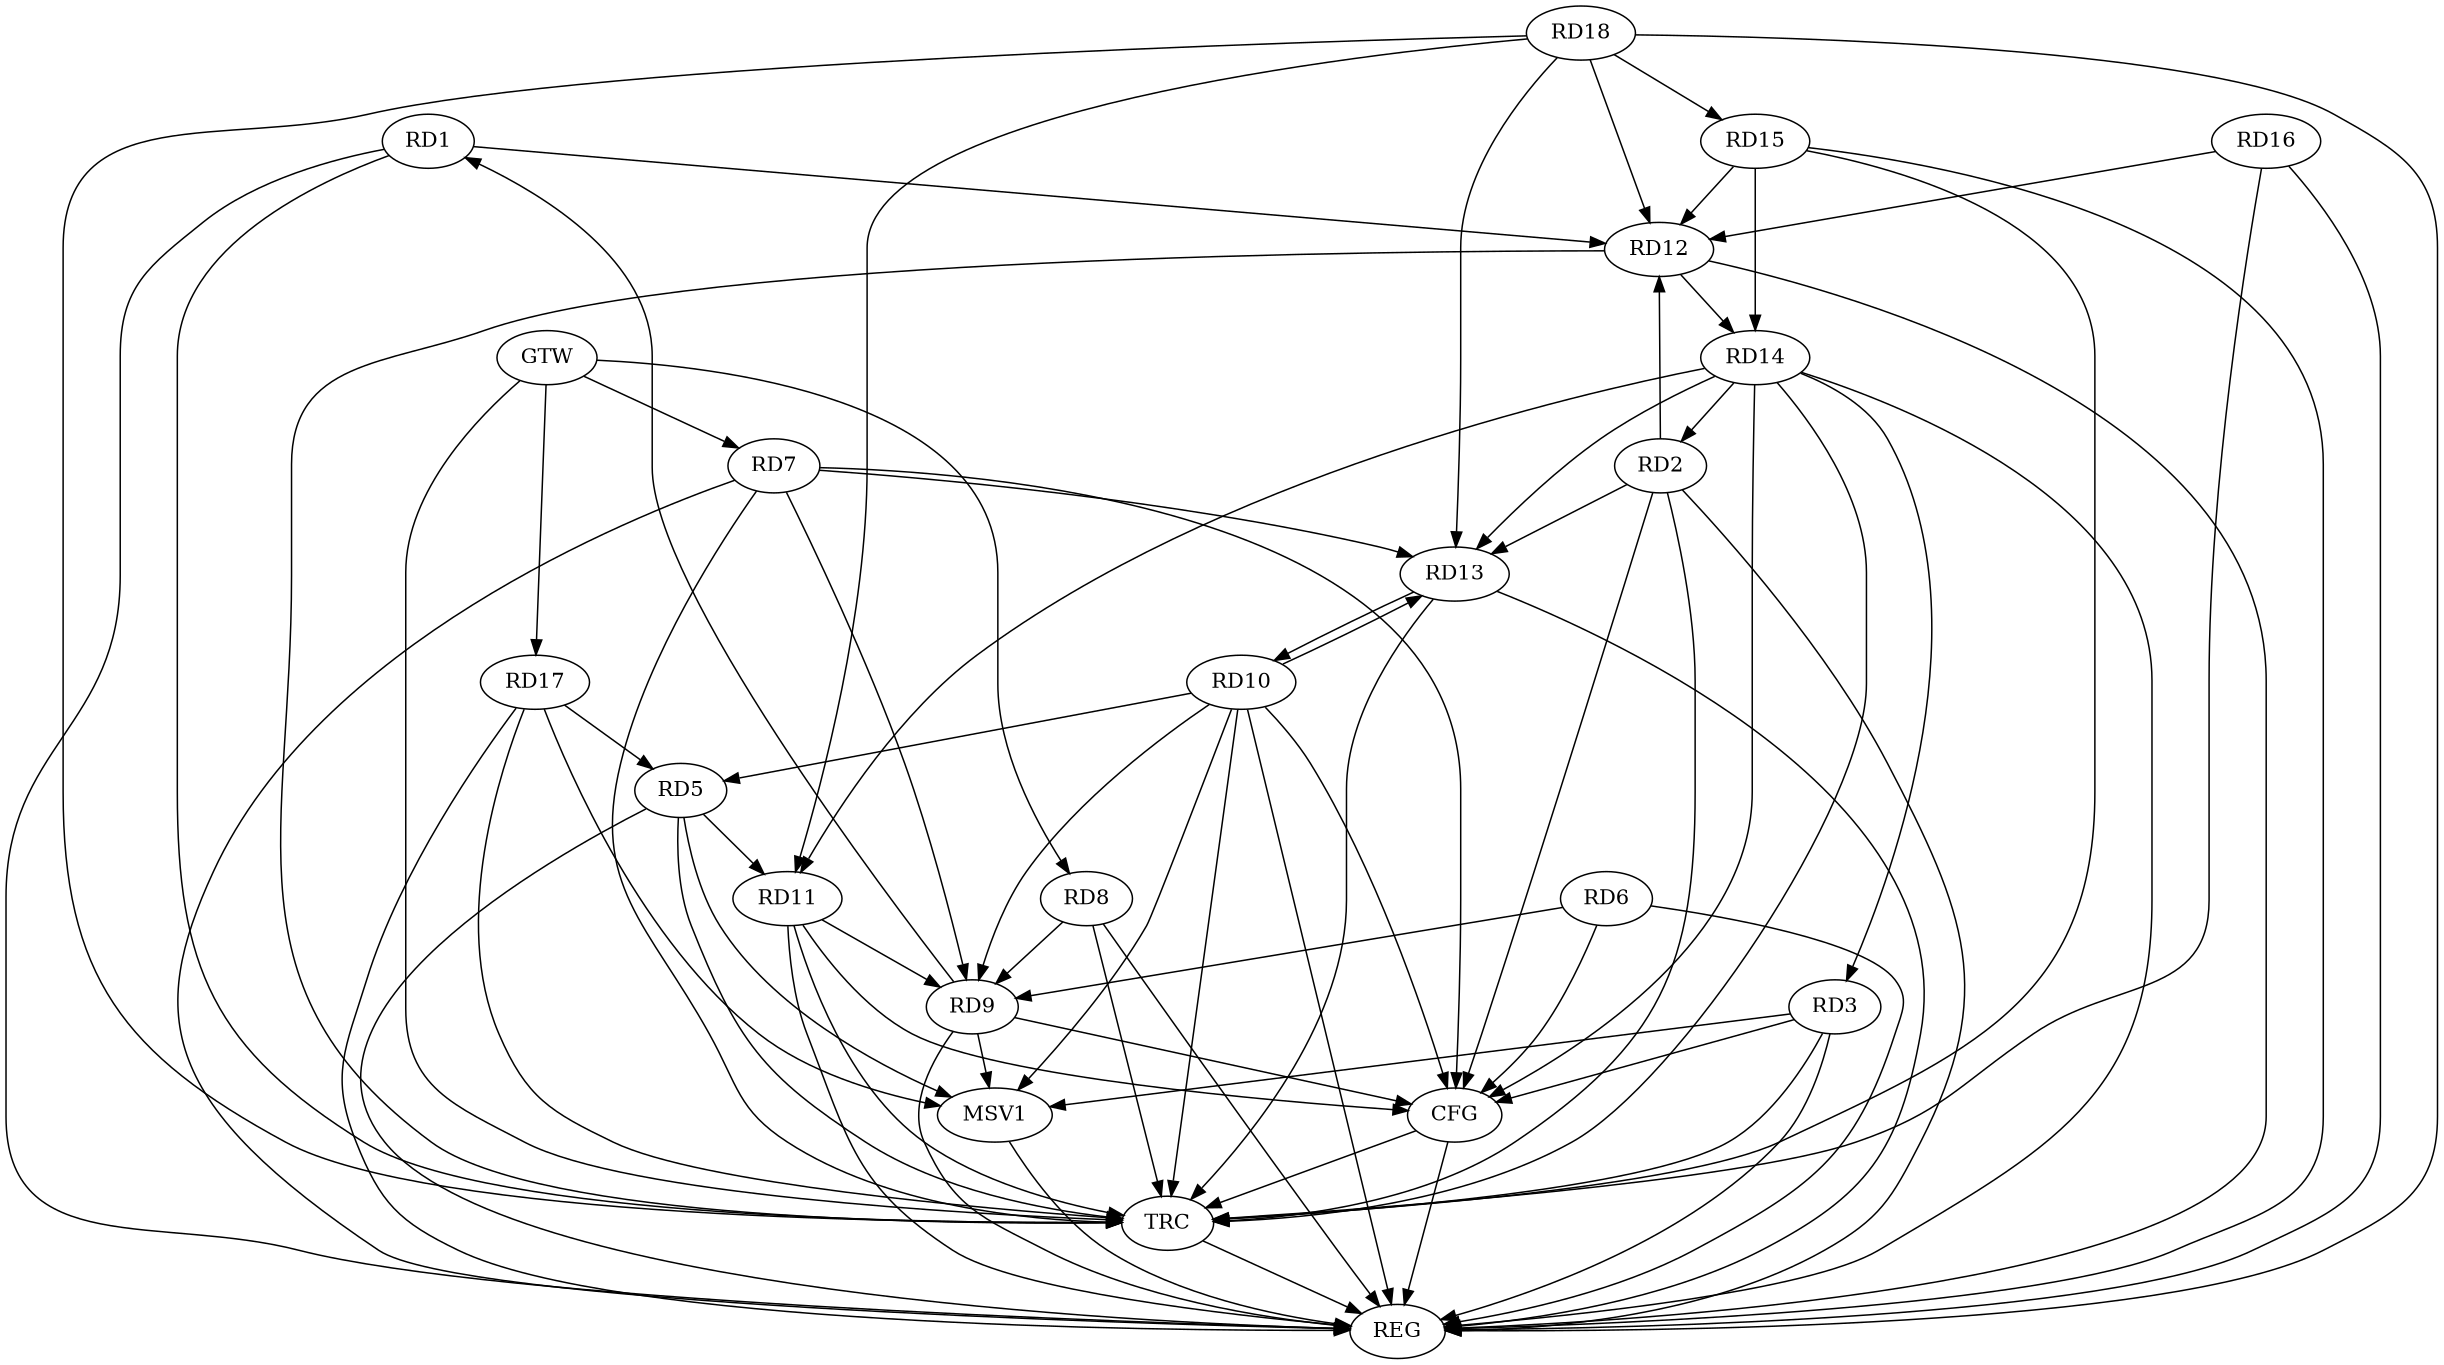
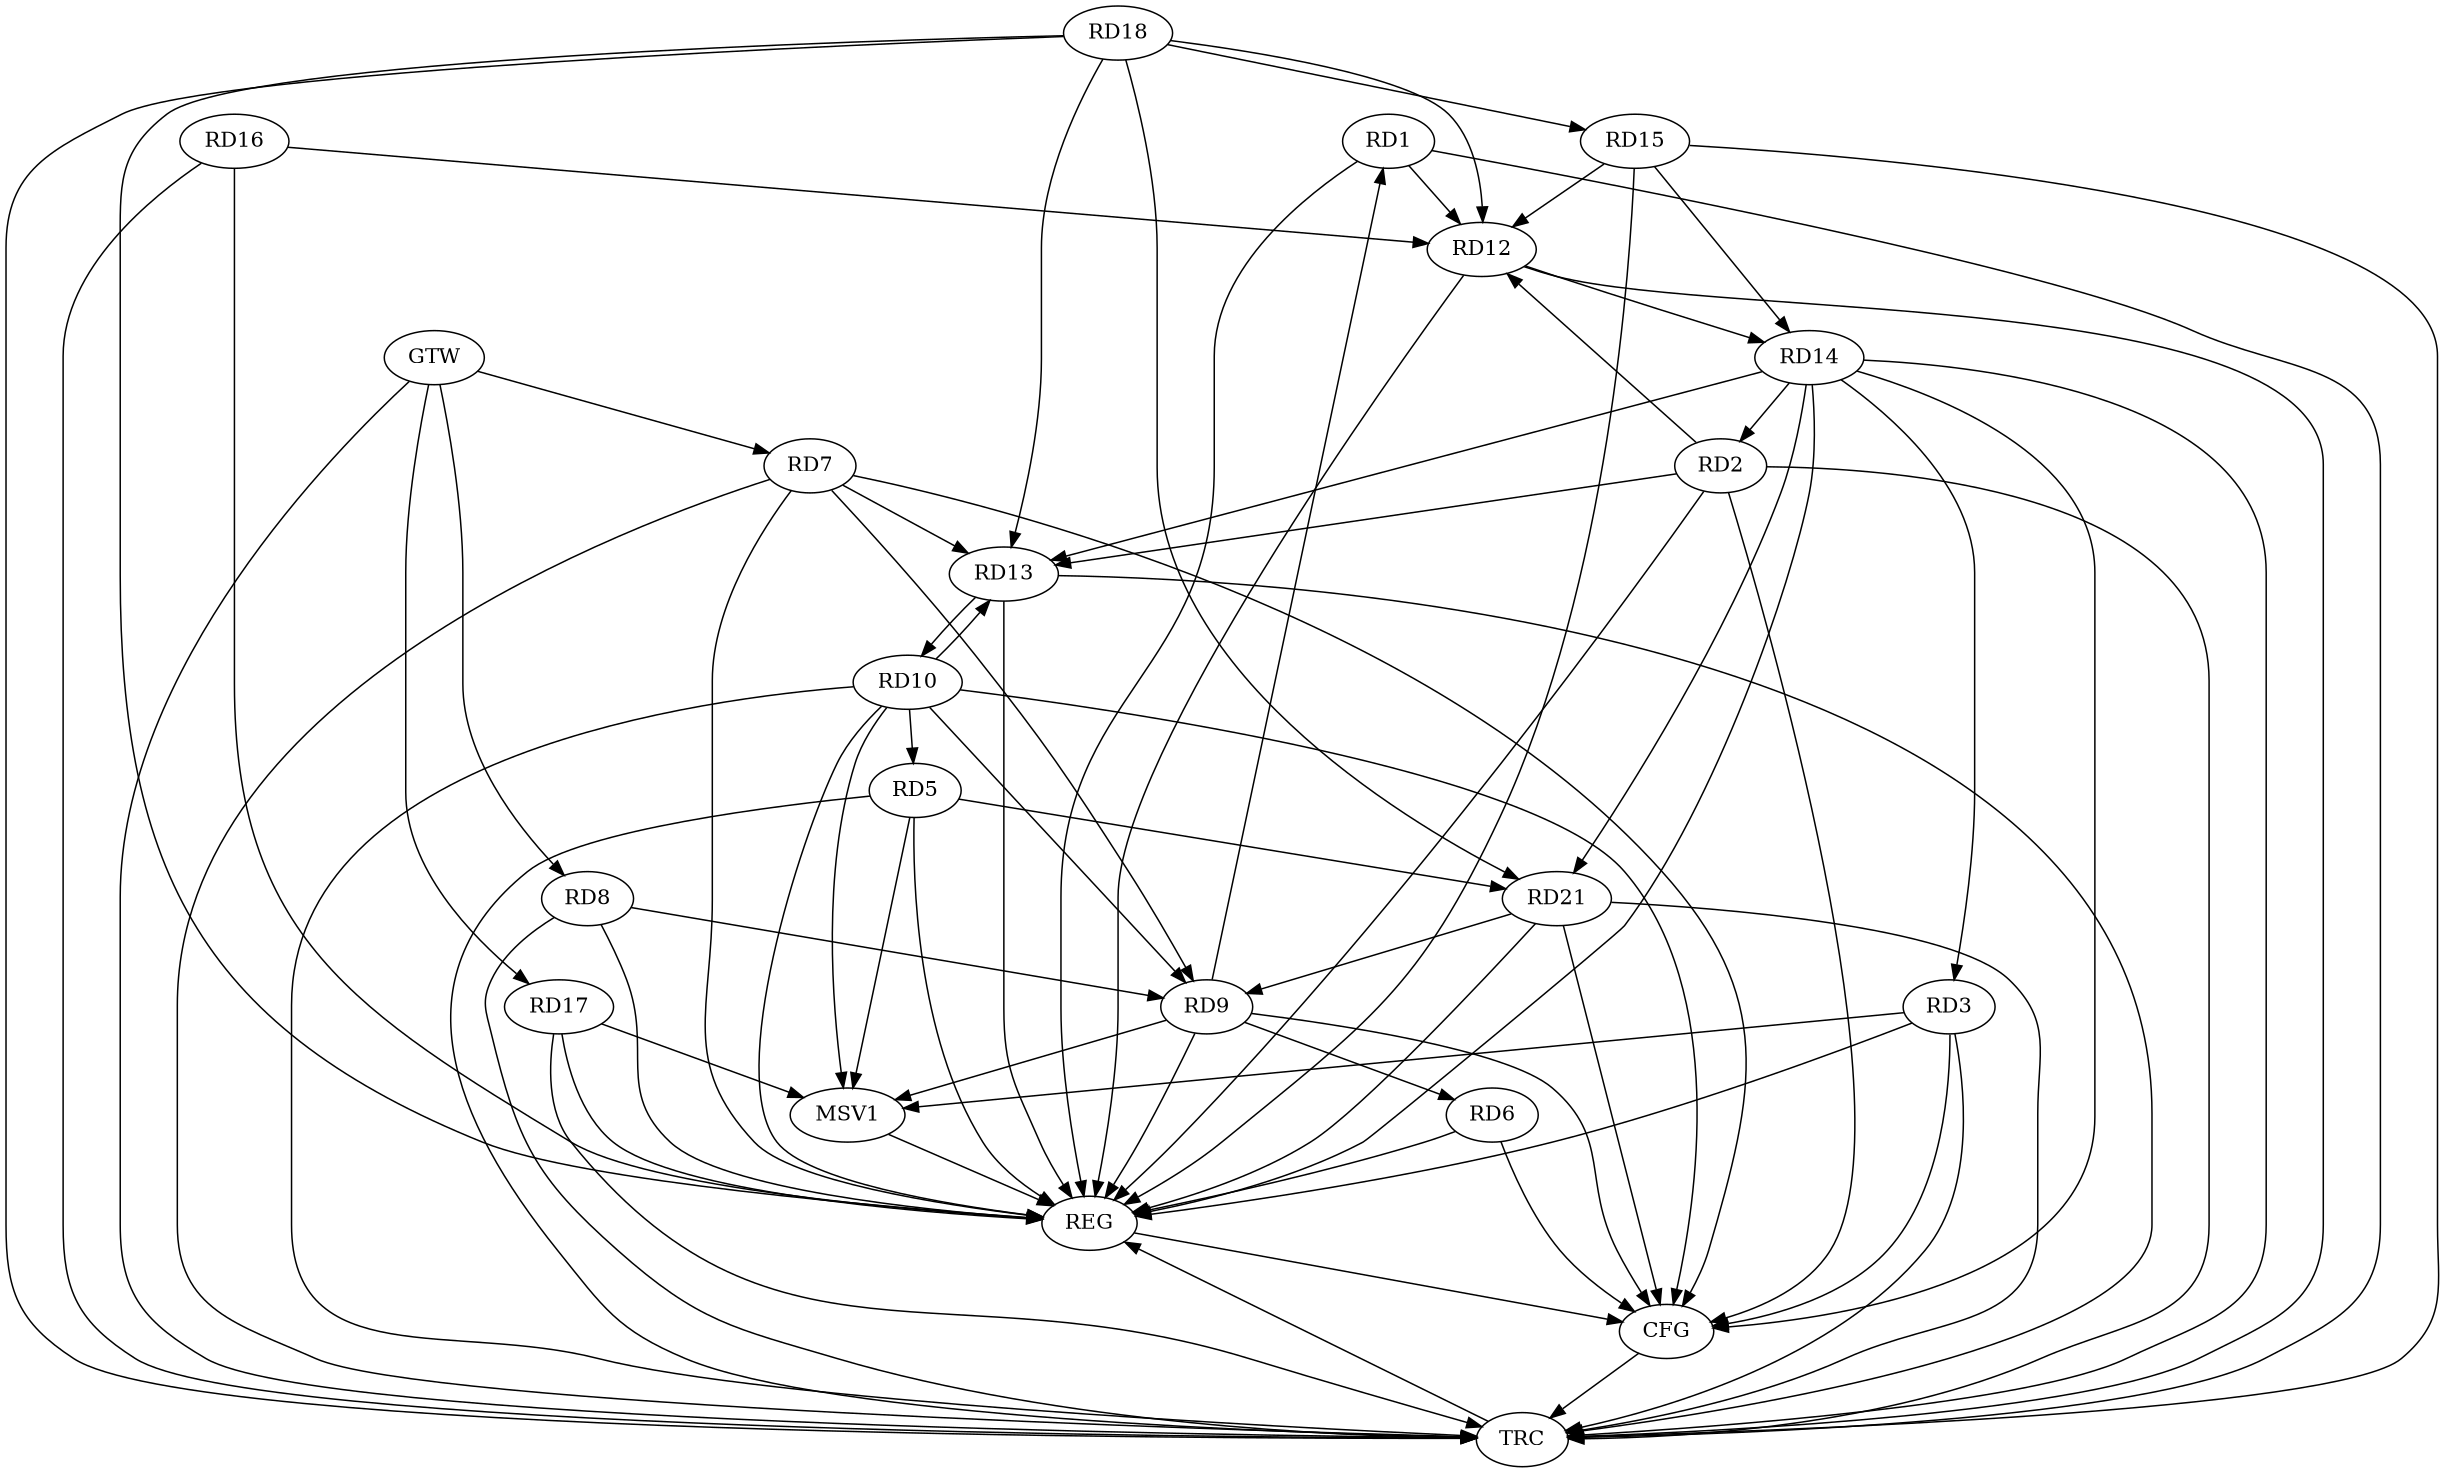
edge "RD17" -> "RD5": removed
node "RD11": label "RD11" -> "RD21"
edge "RD6" -> "RD9": reversed
edge "CFG" -> "REG": reversed
